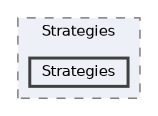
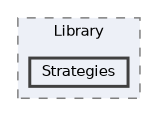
cluster "Strategies": label "Strategies" -> "Library"
